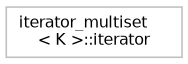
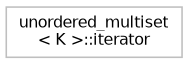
node "iterator_multiset < K >::iterator": label "iterator_multiset < K >::iterator" -> "unordered_multiset < K >::iterator"
